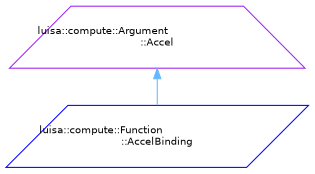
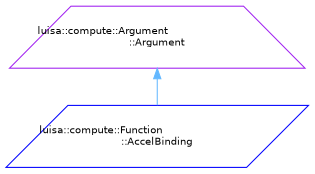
node "luisa::compute::Argument ::Accel": label "luisa::compute::Argument ::Accel" -> "luisa::compute::Argument ::Argument"
